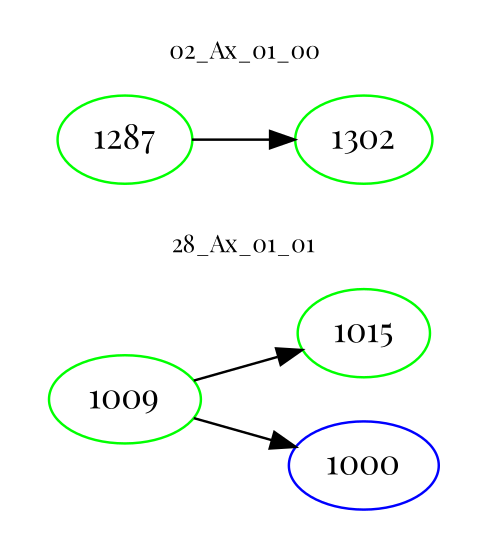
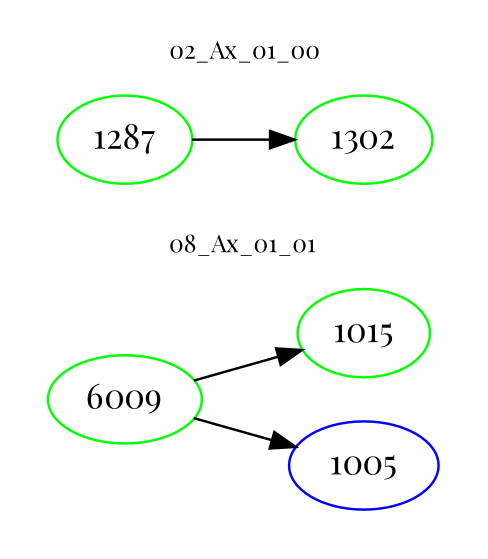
cluster "28_Ax_01_01": label "28_Ax_01_01" -> "08_Ax_01_01"
node "1009": label "1009" -> "6009"
node "1000": label "1000" -> "1005"
